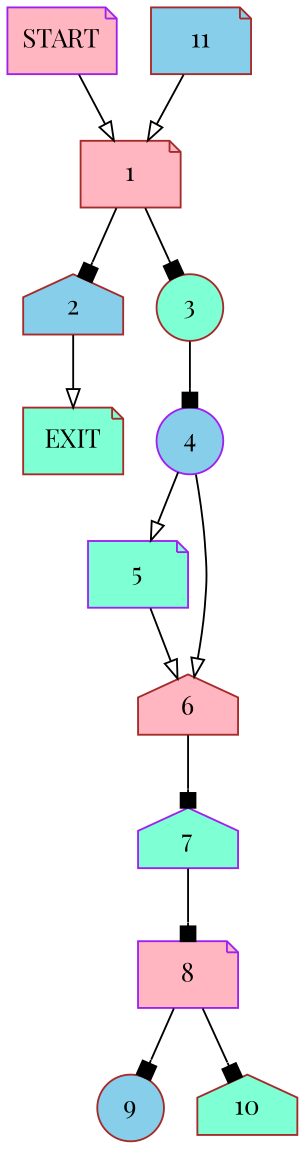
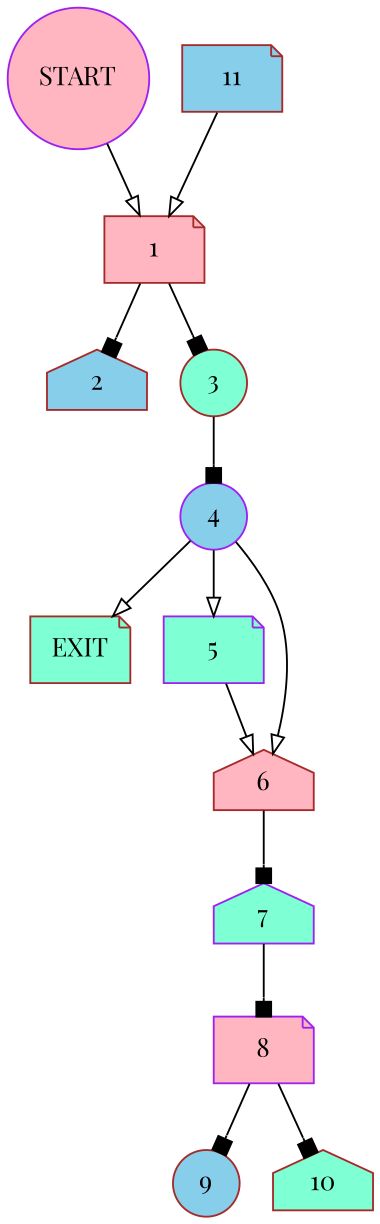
node "START": shape note -> circle
edge "2" -> "EXIT": now "4" -> "EXIT"
